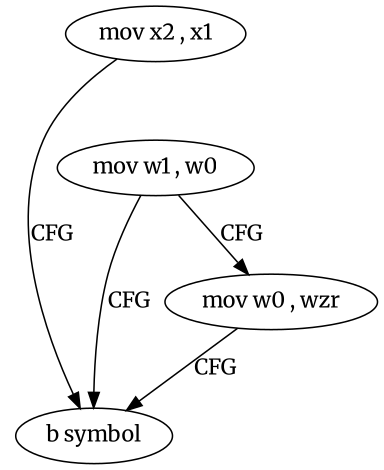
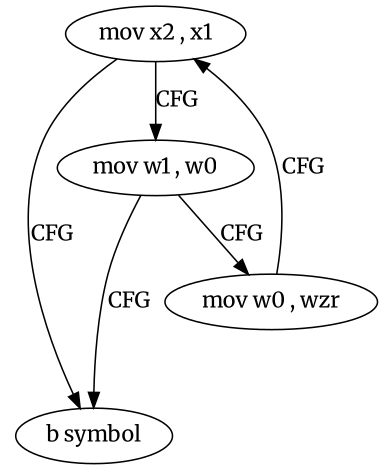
edge "mov x2 , x1" -> "mov w1 , w0": added, label "CFG"
edge "mov w0 , wzr" -> "b symbol": now "mov w0 , wzr" -> "mov x2 , x1"
